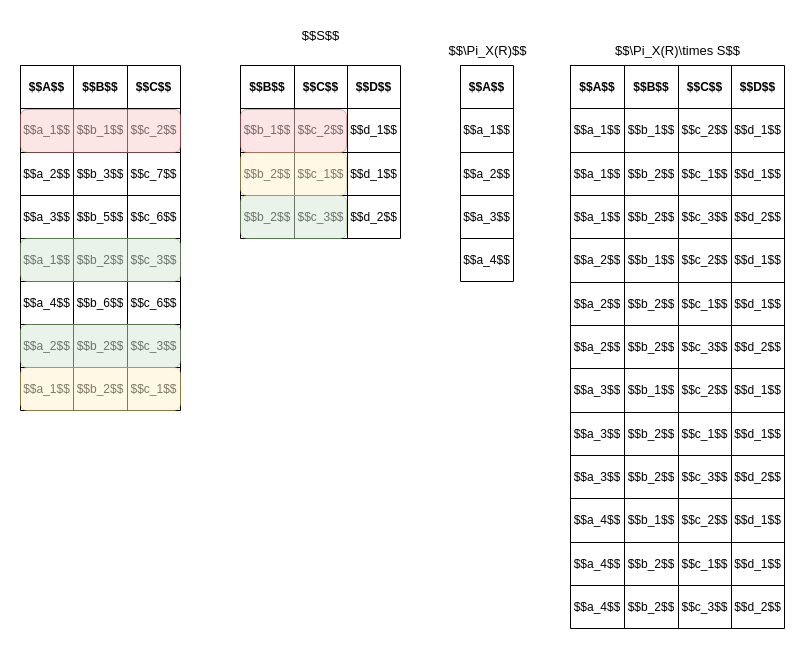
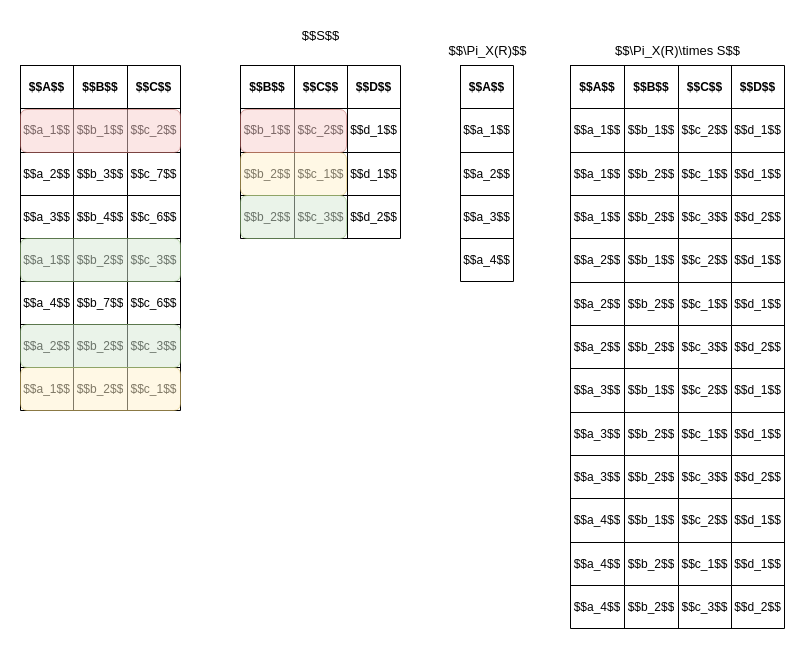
node "$$b_5$$": label "$$b_5$$" -> "$$b_4$$"
node "$$b_6$$": label "$$b_6$$" -> "$$b_7$$"
